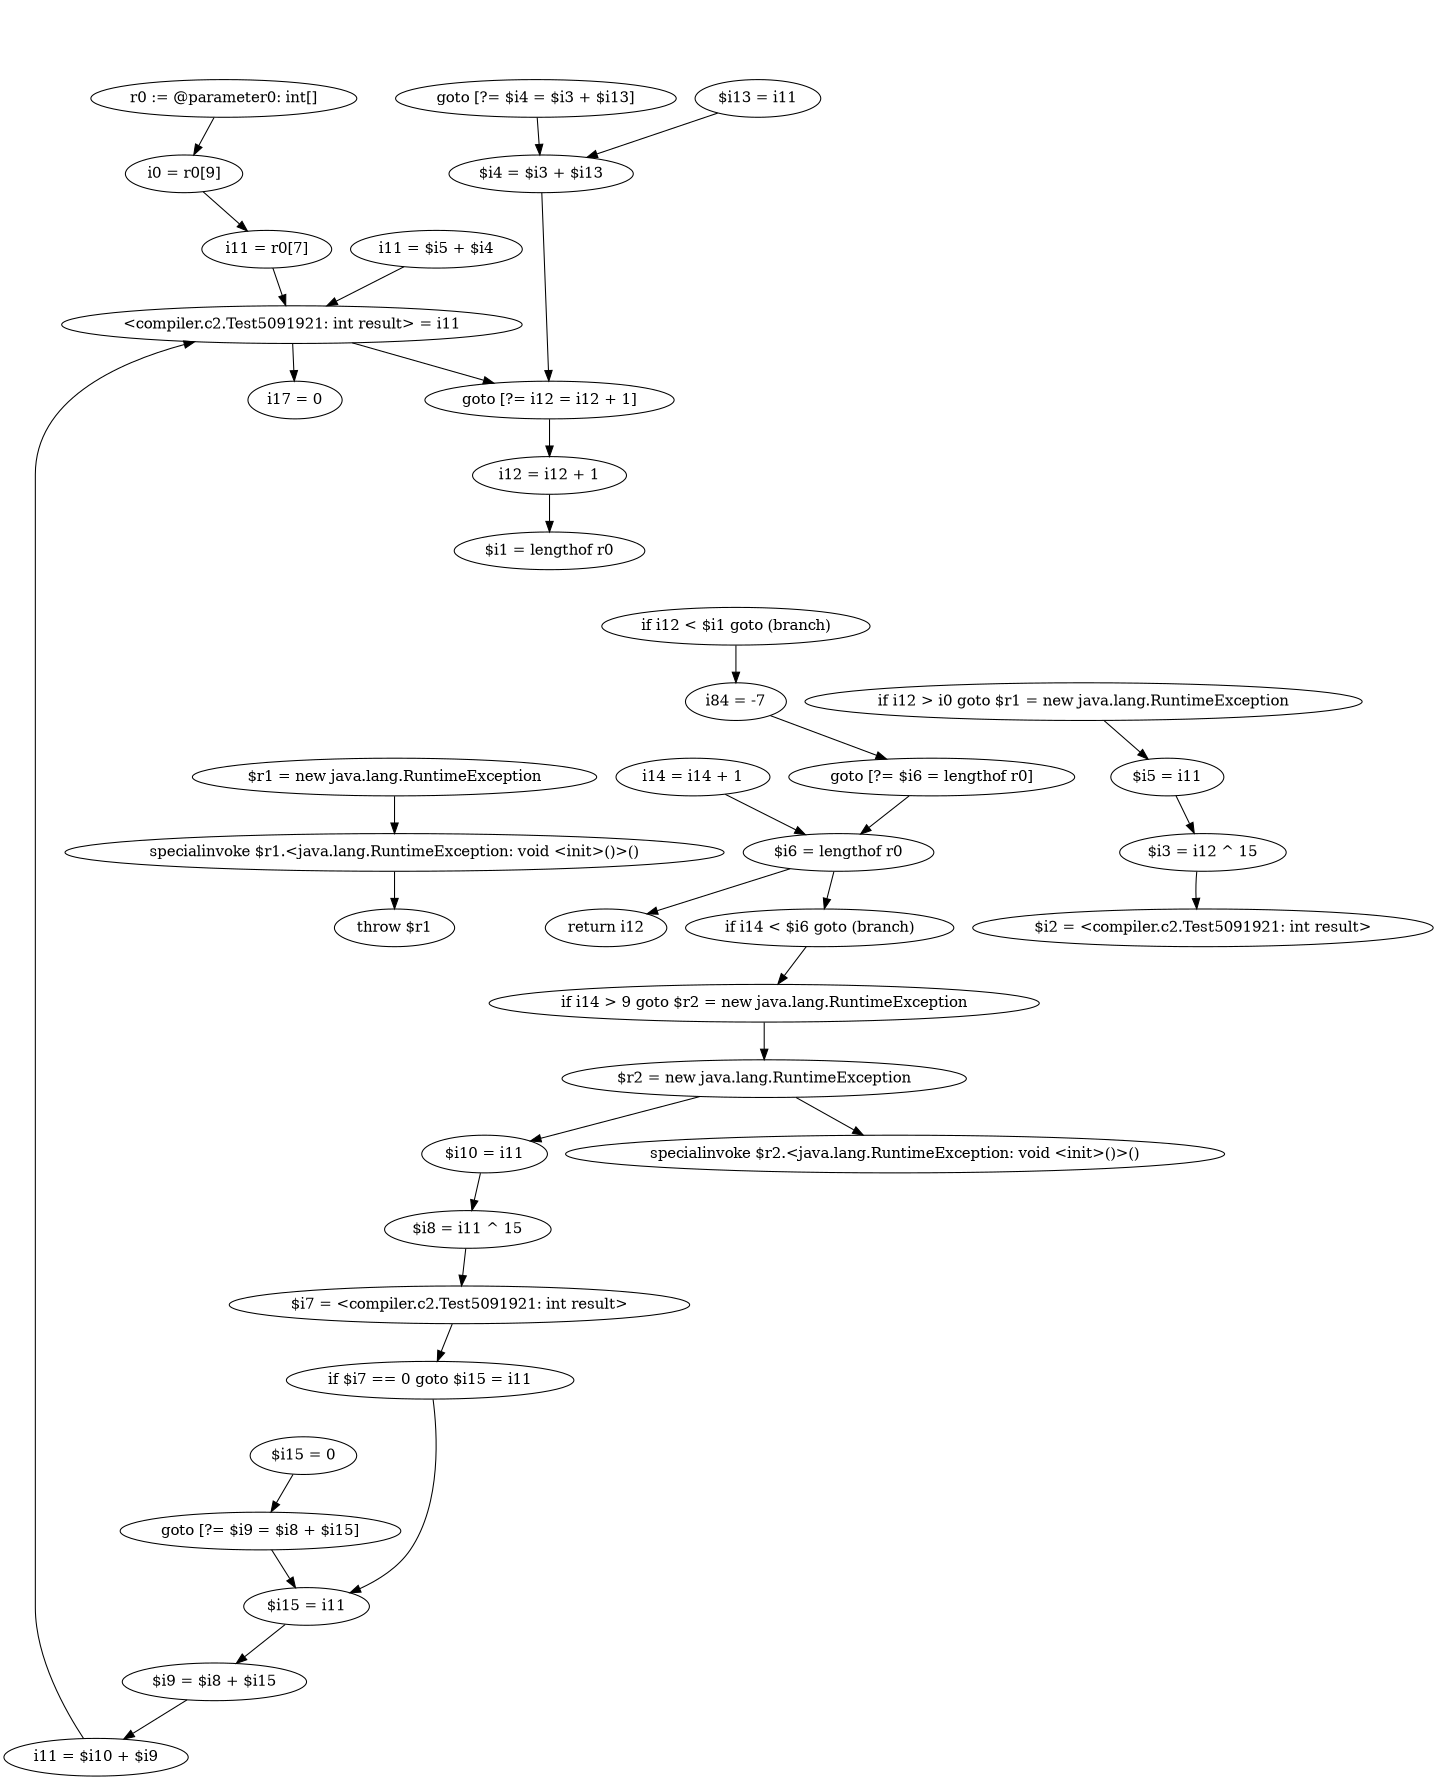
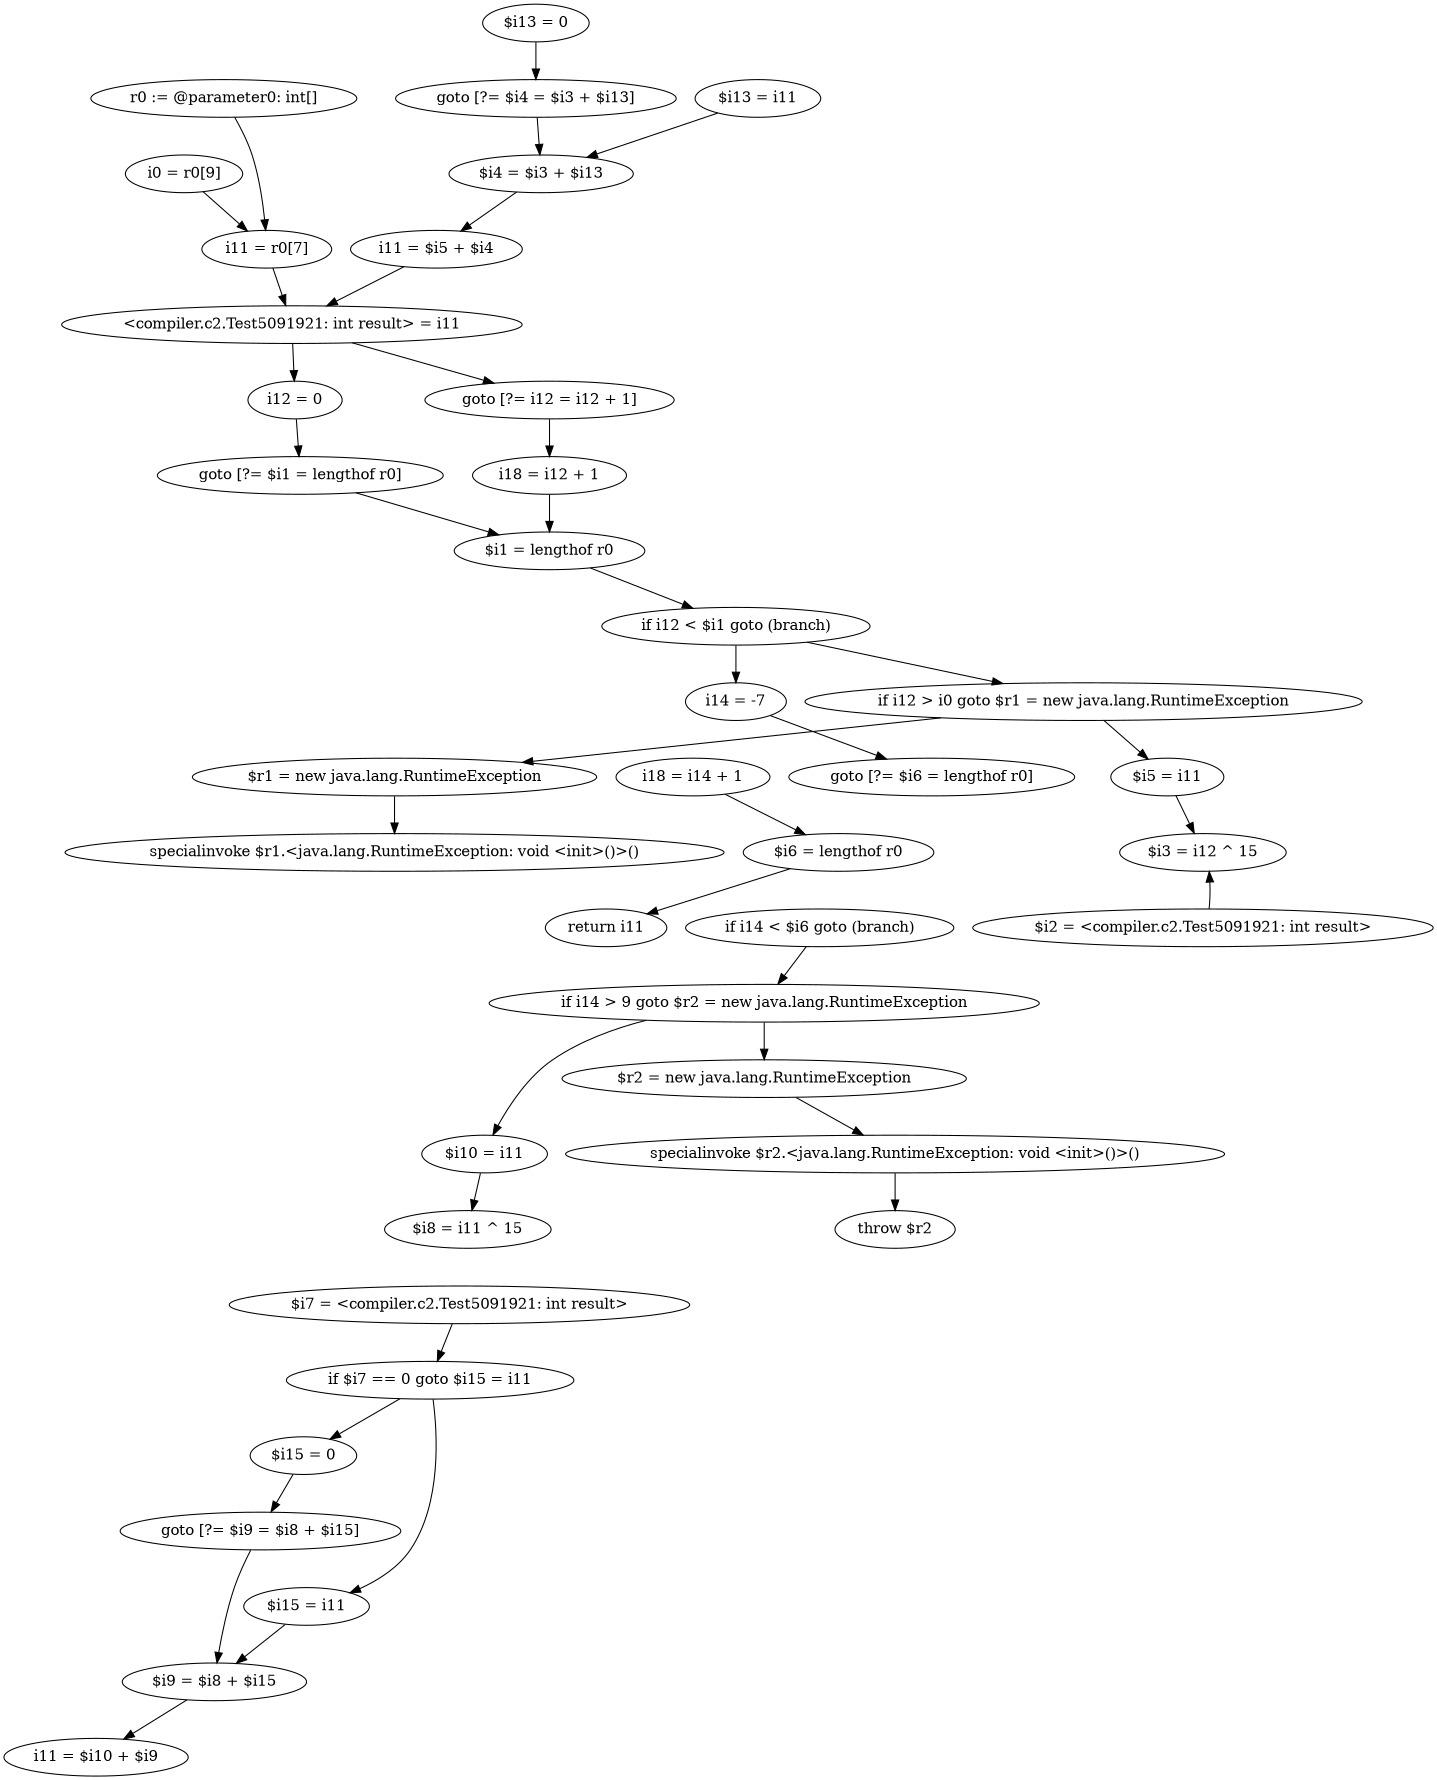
node "$i13 = 0": added
edge "r0 := @parameter0: int[]" -> "i0 = r0[9]": now "r0 := @parameter0: int[]" -> "i11 = r0[7]"
edge "$i4 = $i3 + $i13" -> "goto [?= i12 = i12 + 1]": now "$i4 = $i3 + $i13" -> "i11 = $i5 + $i4"
node "i17 = 0": label "i17 = 0" -> "i12 = 0"
node "goto [?= $i1 = lengthof r0]": added
node "i12 = i12 + 1": label "i12 = i12 + 1" -> "i18 = i12 + 1"
edge "$i1 = lengthof r0" -> "if i12 < $i1 goto (branch)": added
edge "if i12 < $i1 goto (branch)" -> "if i12 > i0 goto $r1 = new java.lang.RuntimeException": added
node "i84 = -7": label "i84 = -7" -> "i14 = -7"
edge "if i12 > i0 goto $r1 = new java.lang.RuntimeException" -> "$r1 = new java.lang.RuntimeException": added
node "i14 = i14 + 1": label "i14 = i14 + 1" -> "i18 = i14 + 1"
edge "goto [?= $i6 = lengthof r0]" -> "$i6 = lengthof r0": removed
edge "$i6 = lengthof r0" -> "if i14 < $i6 goto (branch)": removed
edge "$i3 = i12 ^ 15" -> "$i2 = <compiler.c2.Test5091921: int result>": reversed
node "throw $r1": removed
node "return i12": label "return i12" -> "return i11"
edge "i11 = $i10 + $i9" -> "<compiler.c2.Test5091921: int result> = i11": removed
edge "$r2 = new java.lang.RuntimeException" -> "$i10 = i11": now "if i14 > 9 goto $r2 = new java.lang.RuntimeException" -> "$i10 = i11"
node "throw $r2": added
edge "$i8 = i11 ^ 15" -> "$i7 = <compiler.c2.Test5091921: int result>": removed
edge "if $i7 == 0 goto $i15 = i11" -> "$i15 = 0": added
edge "goto [?= $i9 = $i8 + $i15]" -> "$i15 = i11": now "goto [?= $i9 = $i8 + $i15]" -> "$i9 = $i8 + $i15"
